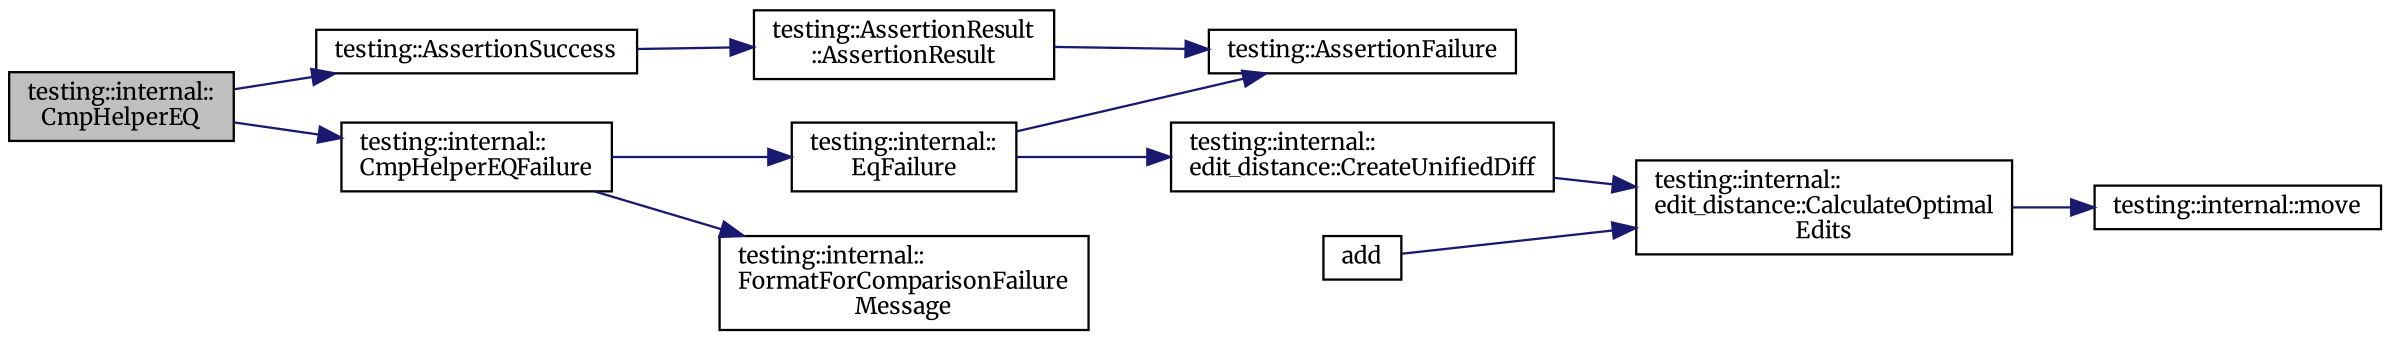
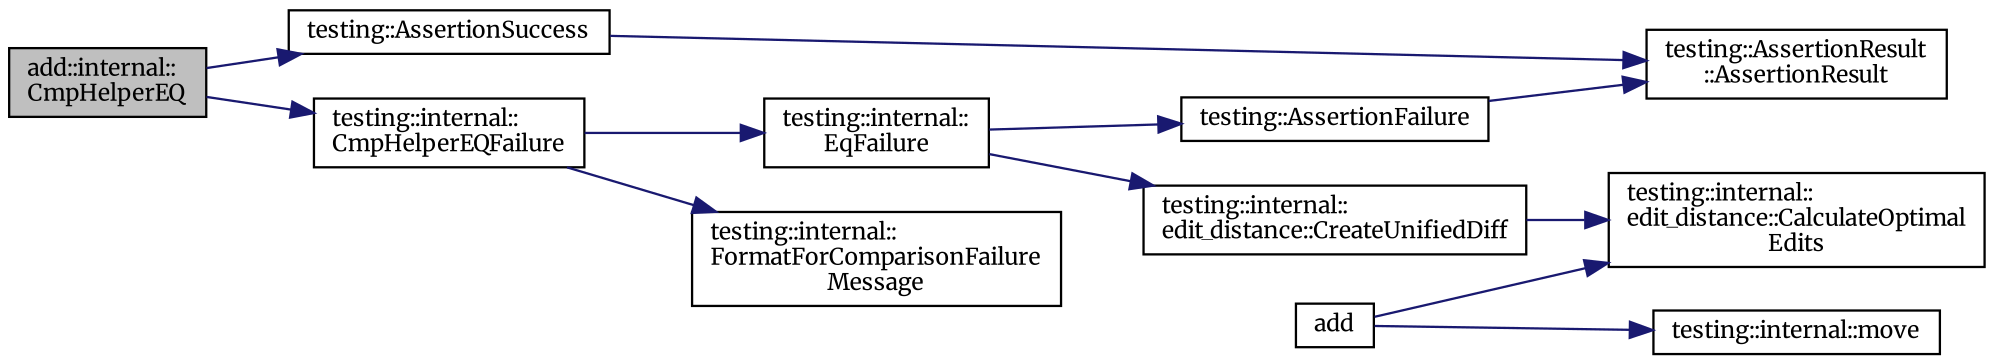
edge "testing::AssertionResult ::AssertionResult" -> "testing::AssertionFailure": reversed
node "testing::internal:: CmpHelperEQ": label "testing::internal:: CmpHelperEQ" -> "add::internal:: CmpHelperEQ"
edge "testing::internal:: edit_distance::CalculateOptimal Edits" -> "testing::internal::move": now "add" -> "testing::internal::move"
